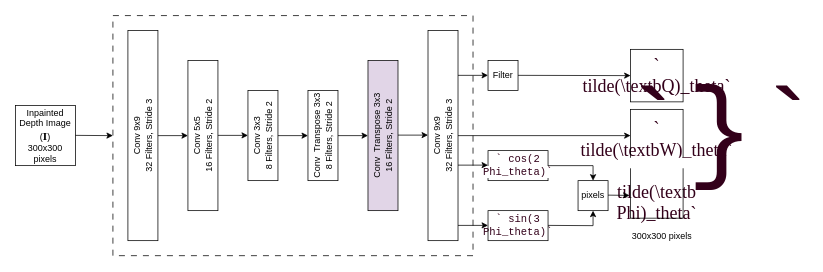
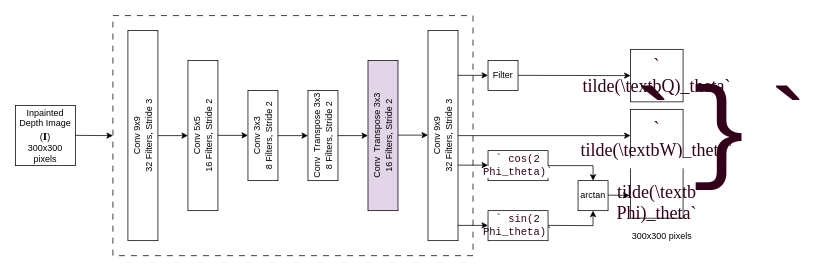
node "pixels": label "pixels" -> "arctan"
node "` sin(3 Phi_theta)`": label "` sin(3 Phi_theta)`" -> "` sin(2 Phi_theta)`"
